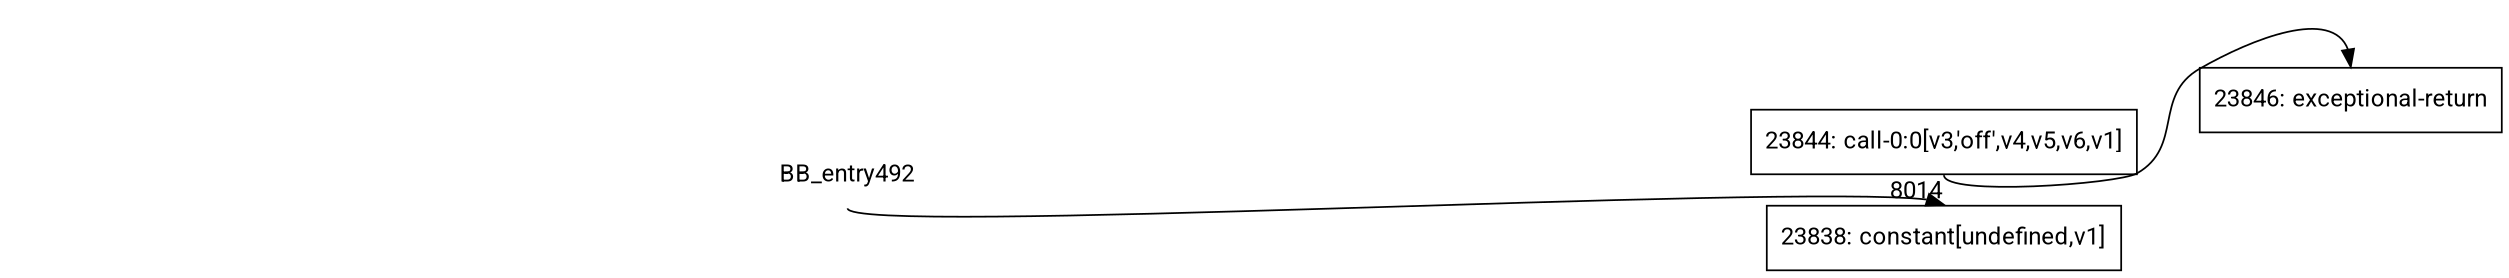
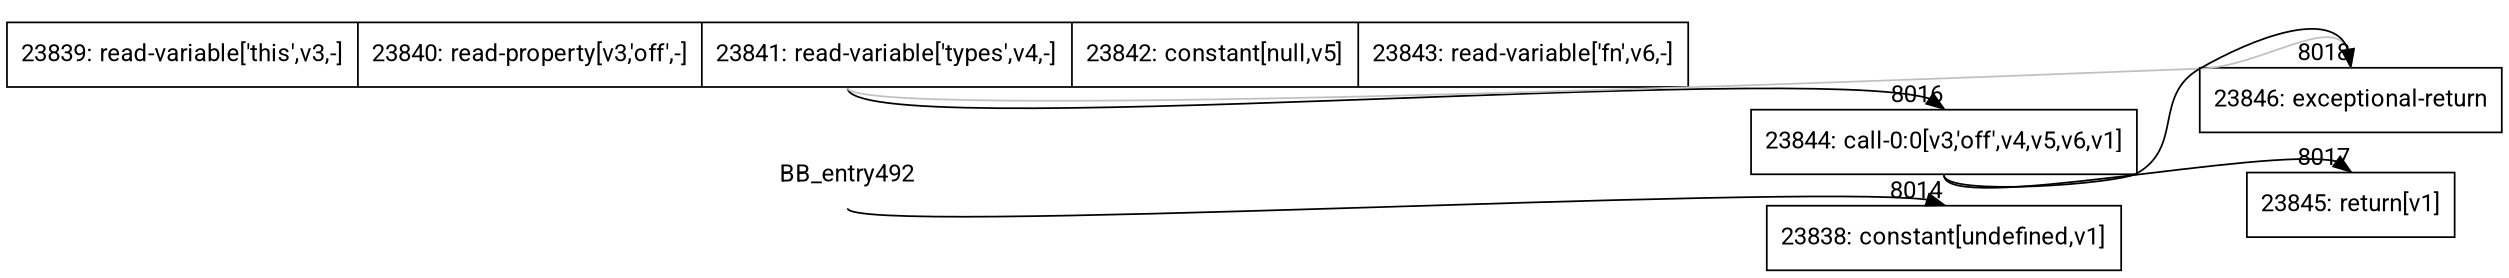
node "23839: read-variable['this',v3,-]": added
node "23845: return[v1]": added
